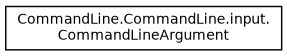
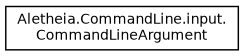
node "CommandLine.CommandLine.input. CommandLineArgument": label "CommandLine.CommandLine.input. CommandLineArgument" -> "Aletheia.CommandLine.input. CommandLineArgument"
